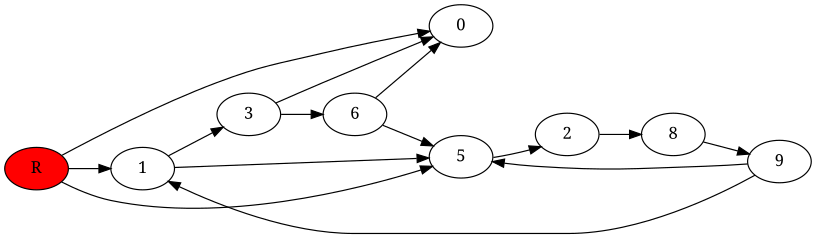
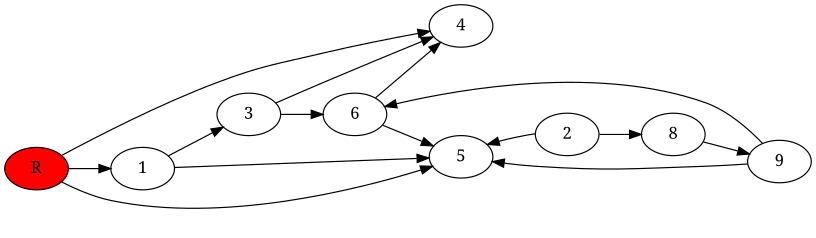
node "0": label "0" -> "4"
edge "5" -> "2": reversed
edge "9" -> "1": now "9" -> "6"
